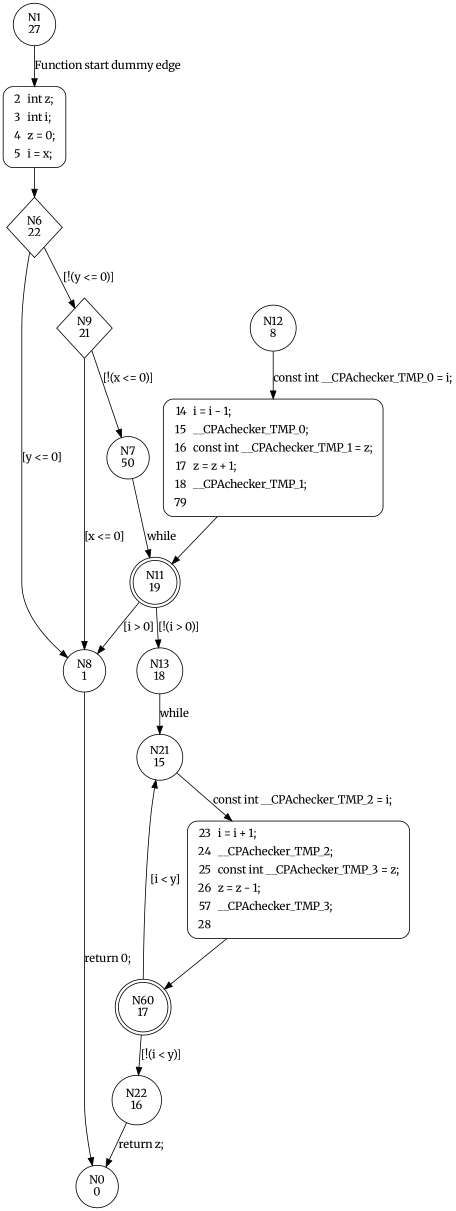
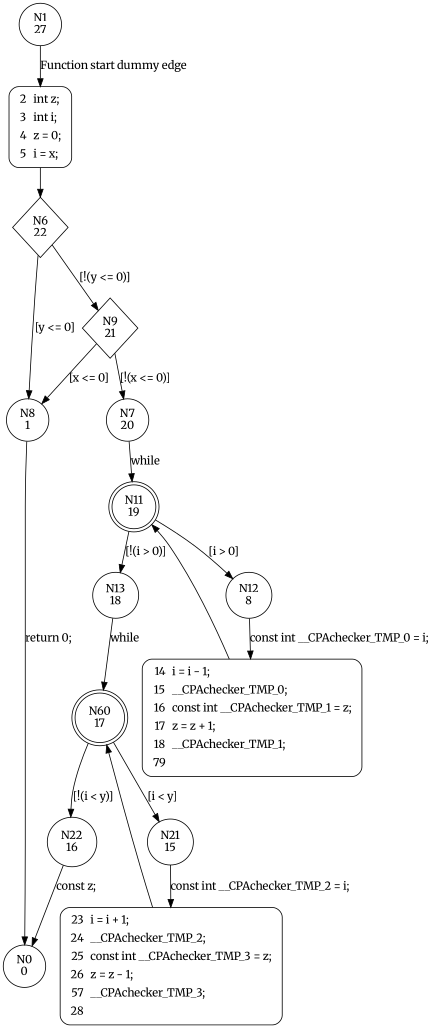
node "N7 50": label "N7 50" -> "N7 20"
edge "N11 19" -> "N8 1": now "N11 19" -> "N12 8"
edge "N13 18" -> "N21 15": now "N13 18" -> "N60 17"
edge "N22 16" -> "N0 0": label "return z;" -> "const z;"
